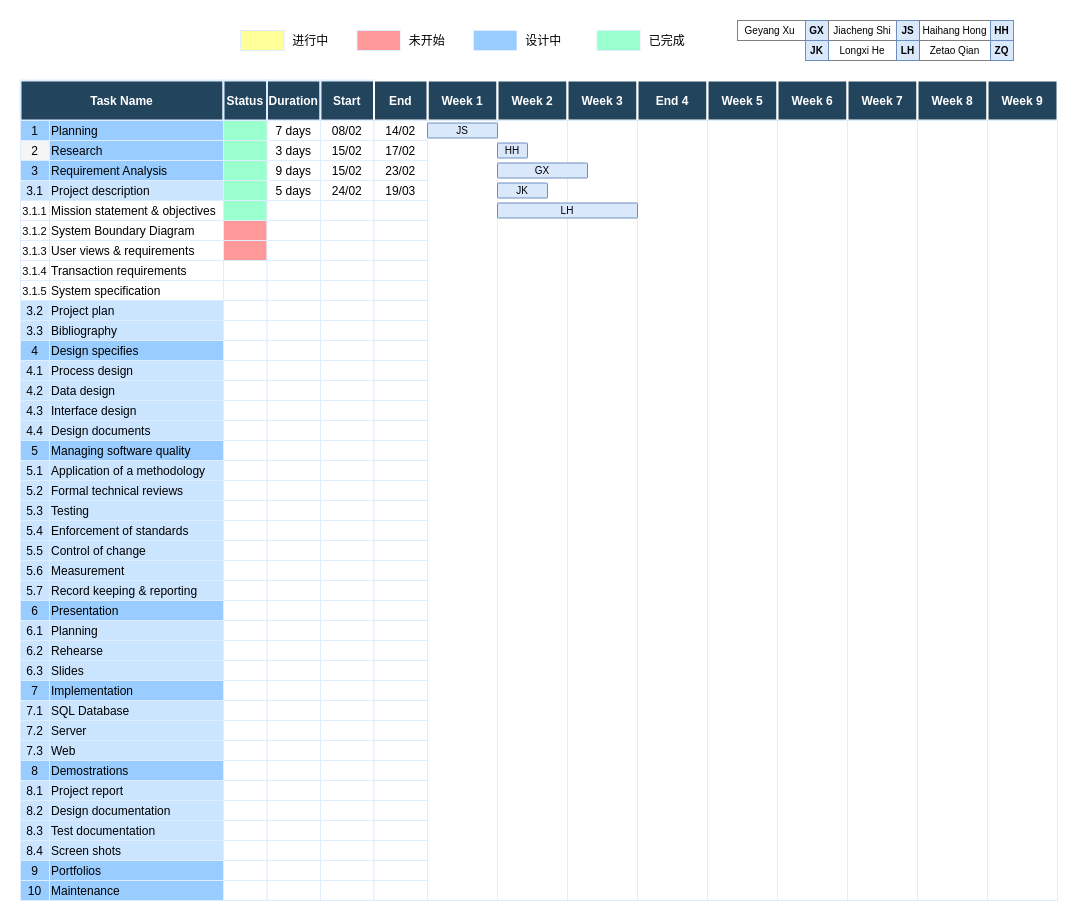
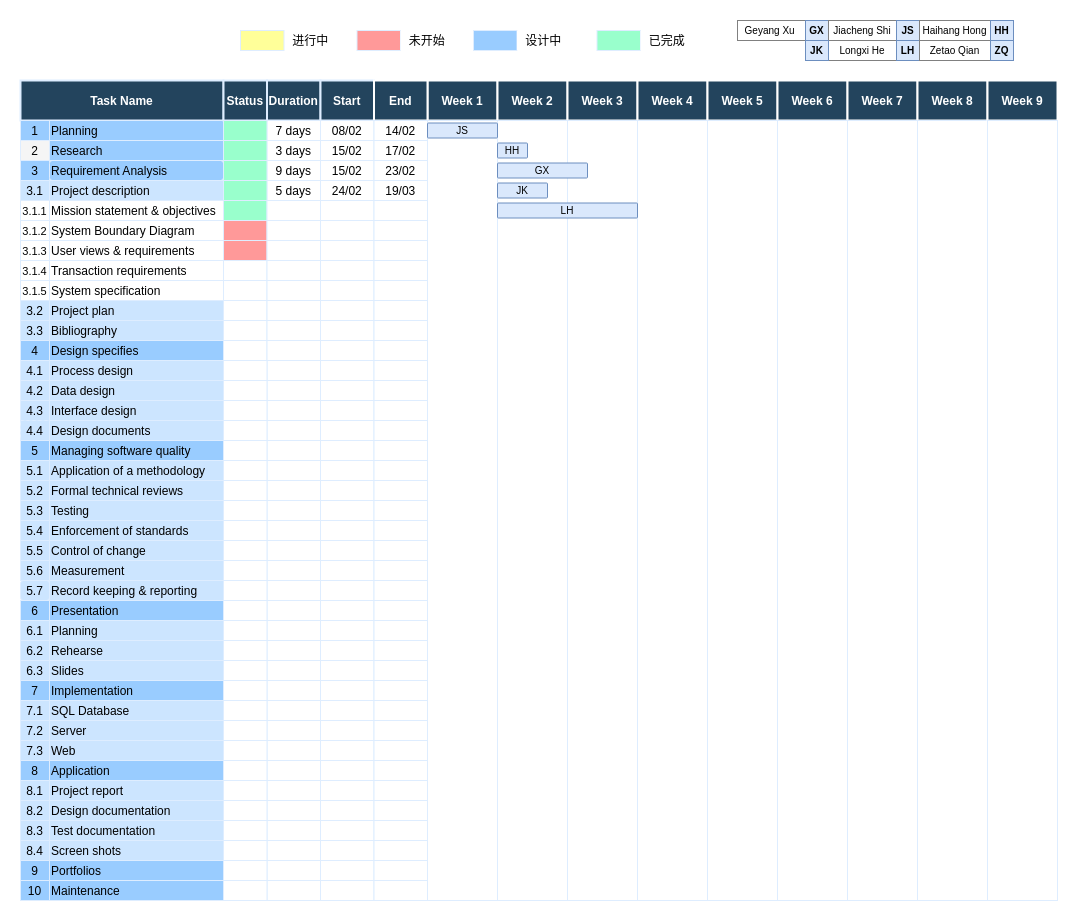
node "End 4": label "End 4" -> "Week 4"
node "Requirement Analysis": shape rectangle -> rounded rectangle
node "Demostrations": label "Demostrations" -> "Application"
